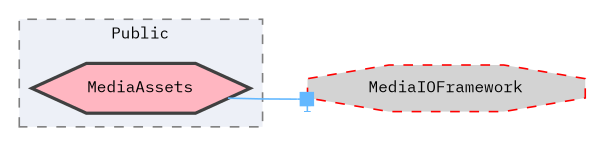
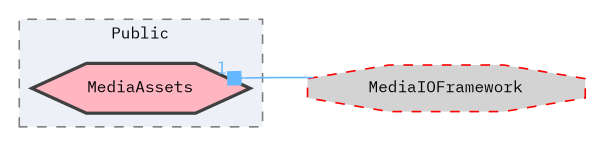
edge "MediaAssets" -> "MediaIOFramework": reversed
